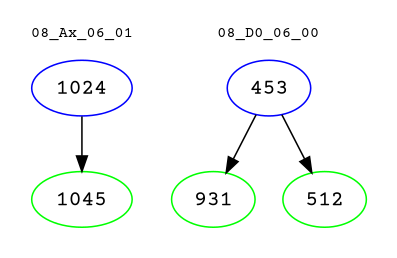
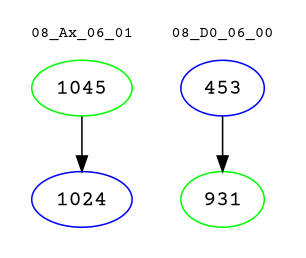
edge "1024" -> "1045": reversed
node "512": removed
